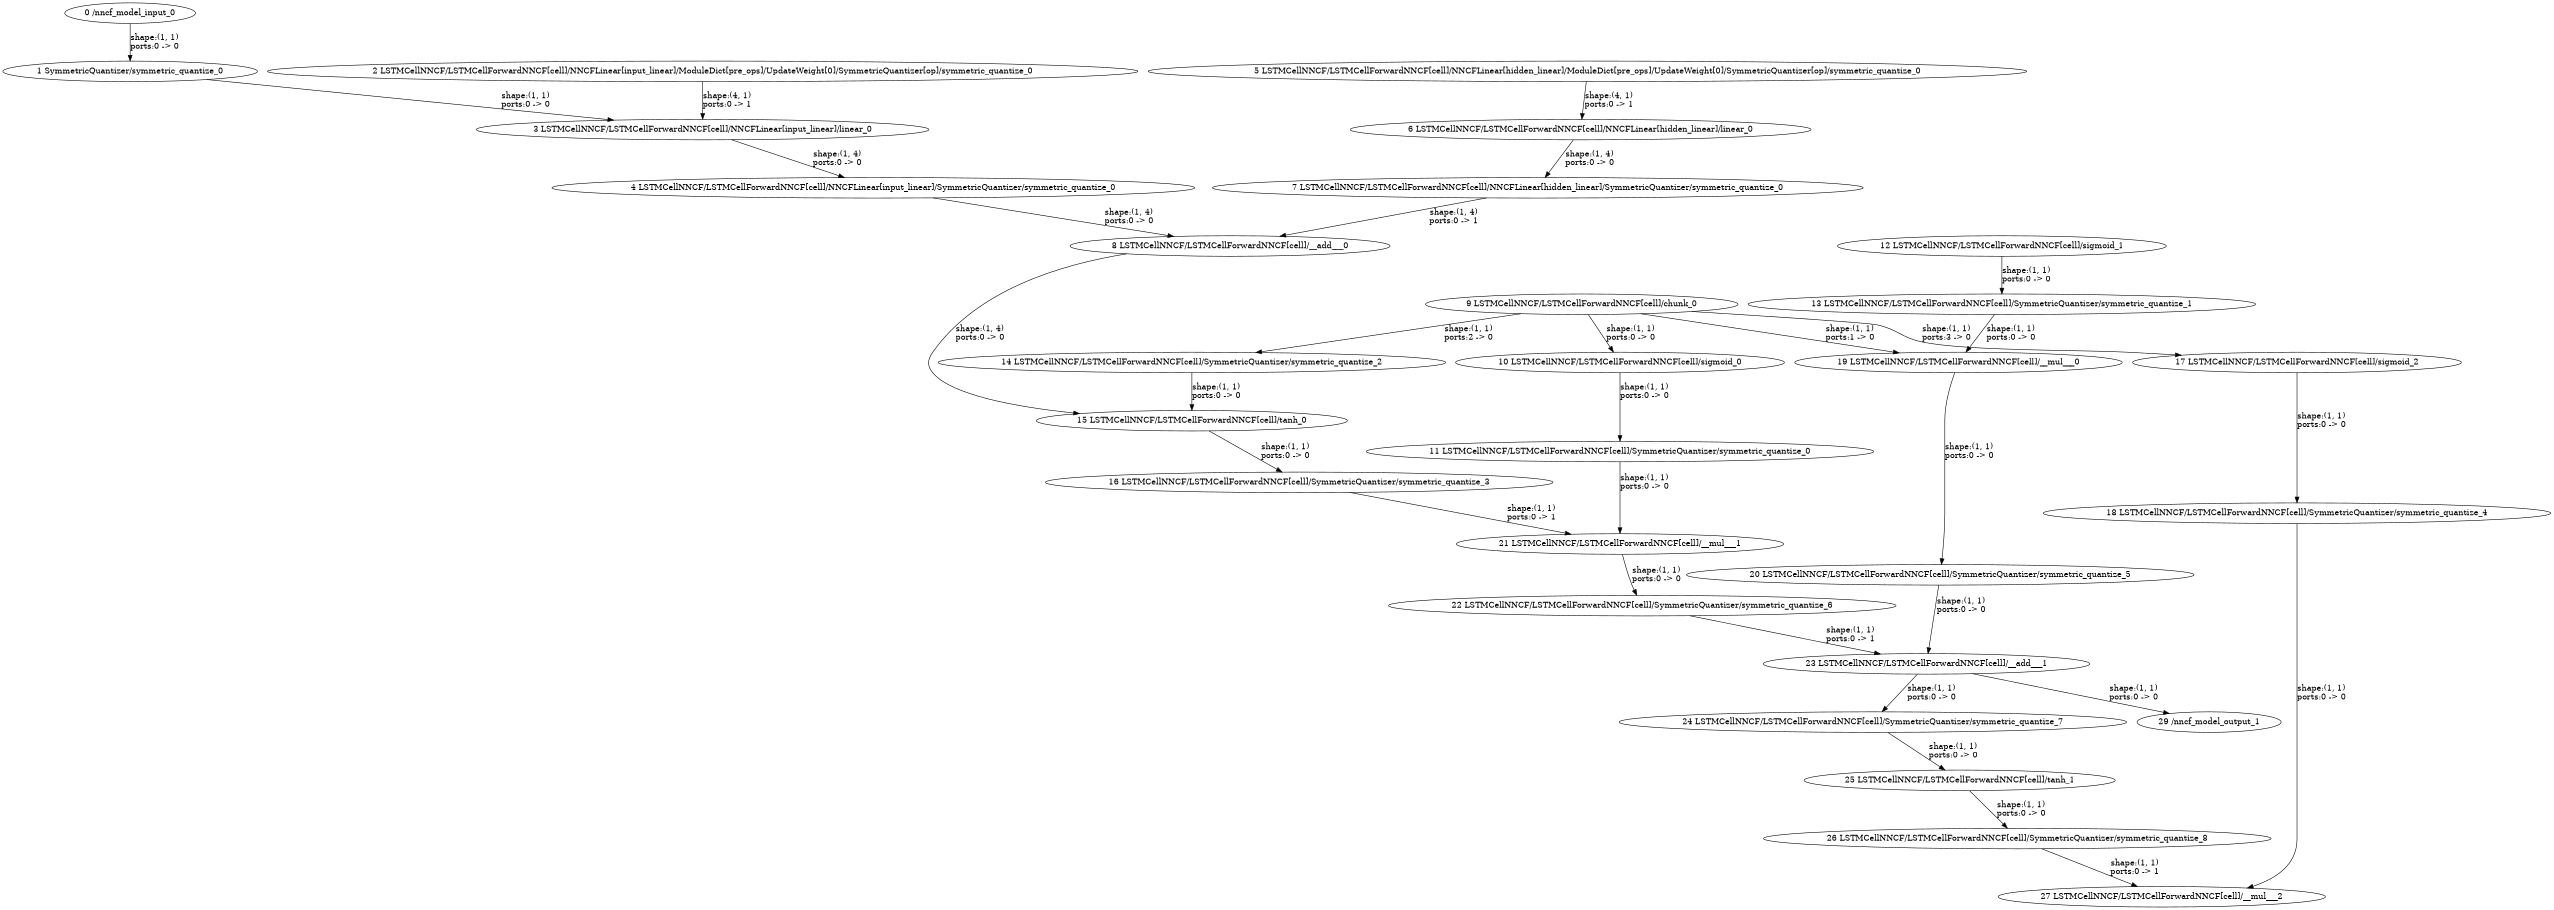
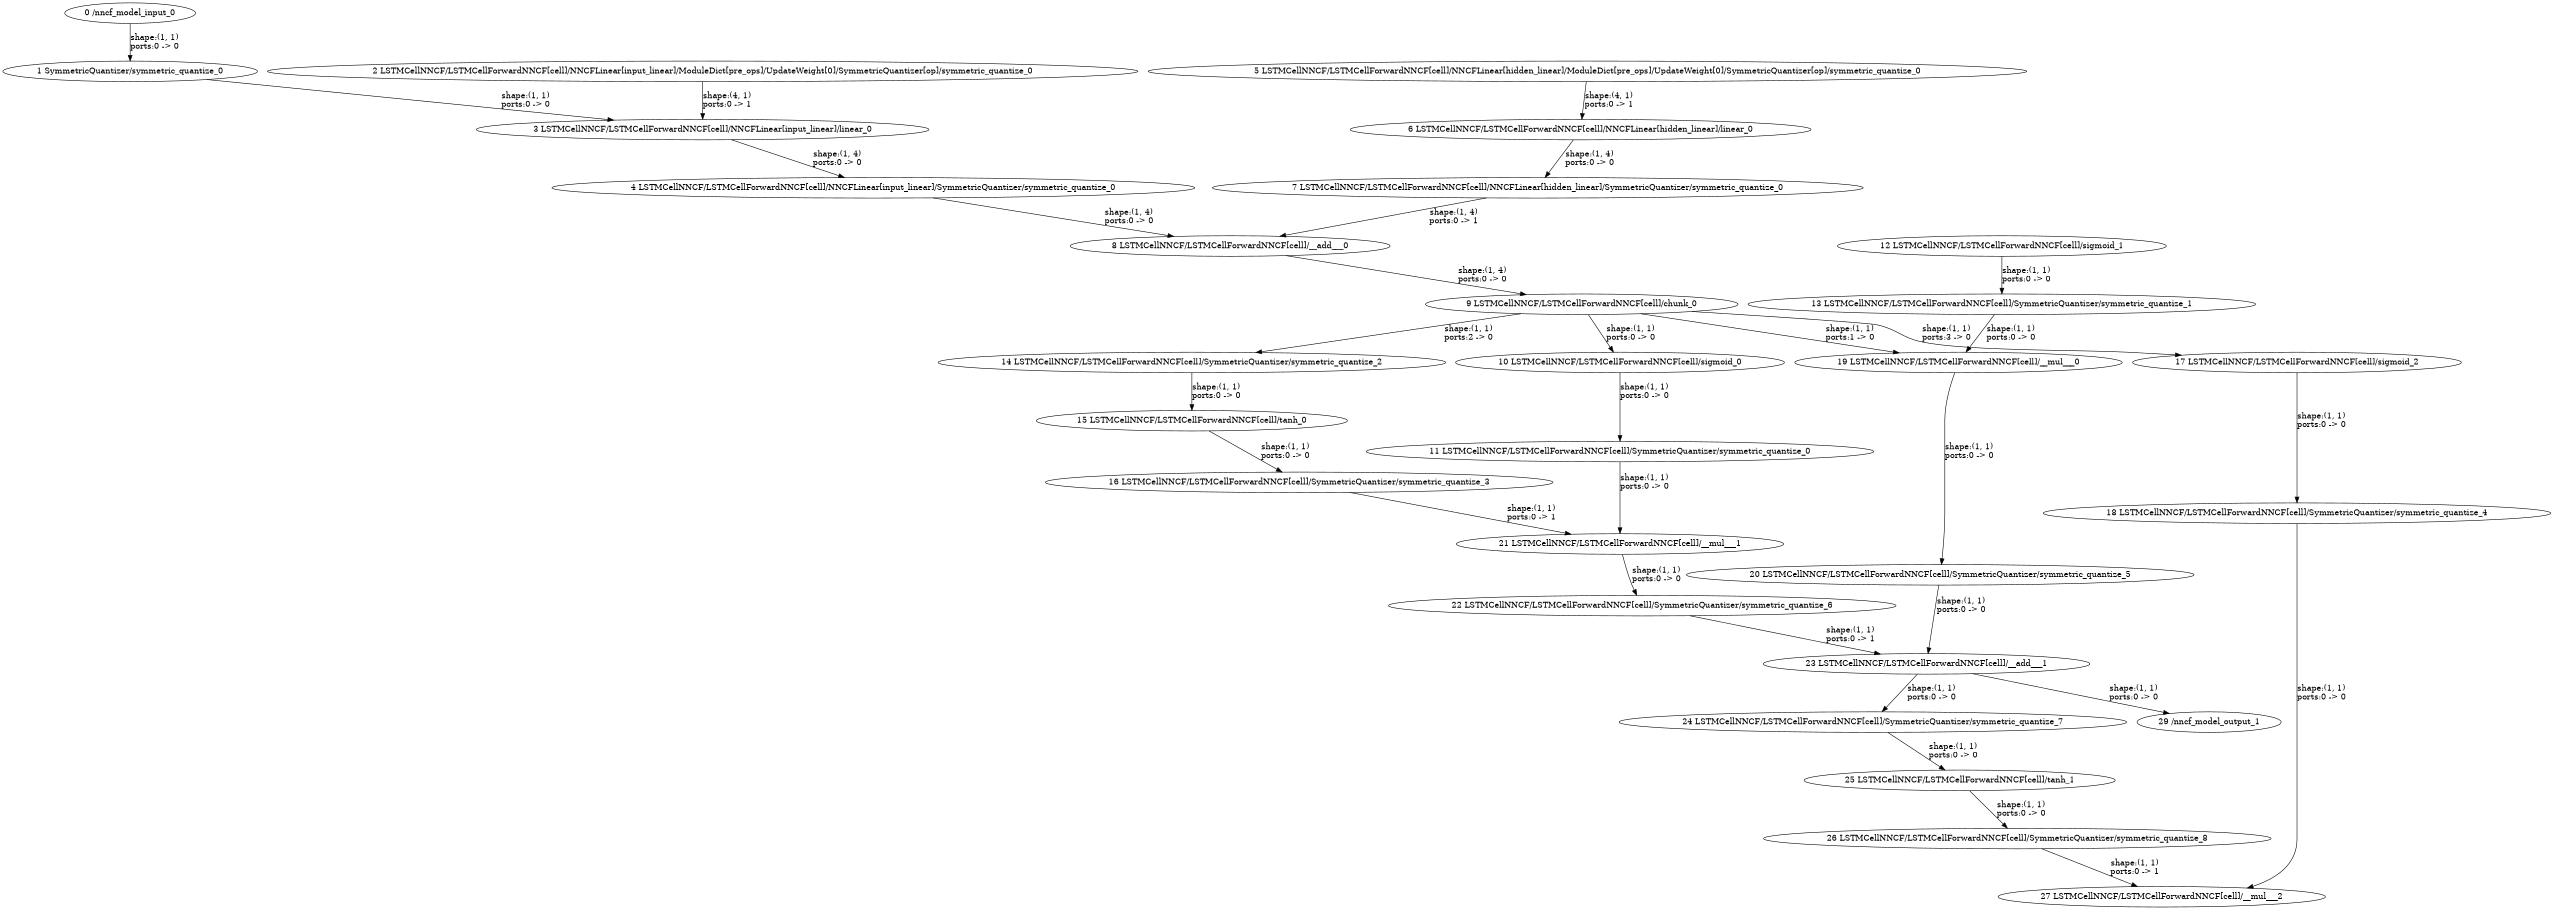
edge "8 LSTMCellNNCF/LSTMCellForwardNNCF[cell]/__add___0" -> "15 LSTMCellNNCF/LSTMCellForwardNNCF[cell]/tanh_0": now "8 LSTMCellNNCF/LSTMCellForwardNNCF[cell]/__add___0" -> "9 LSTMCellNNCF/LSTMCellForwardNNCF[cell]/chunk_0"
